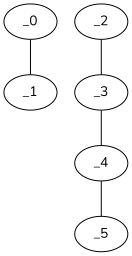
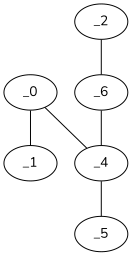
node "_3": label "_3" -> "_6"
edge "_0" -- "_4": added
